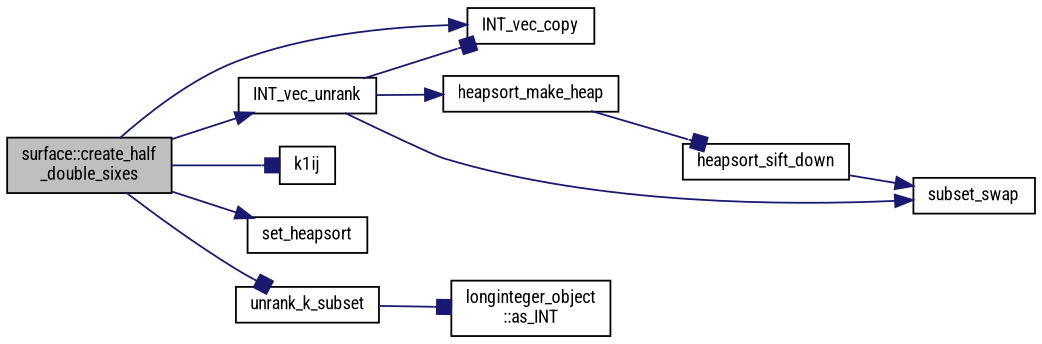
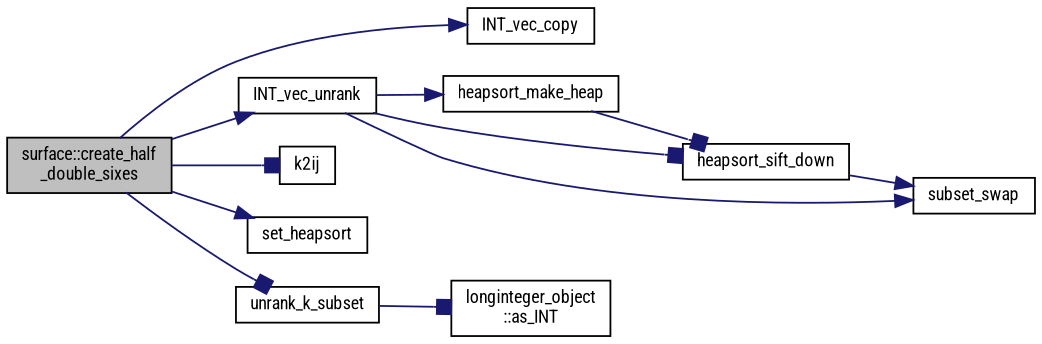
edge "INT_vec_unrank" -> "INT_vec_copy": now "INT_vec_unrank" -> "heapsort_sift_down"
node "k1ij": label "k1ij" -> "k2ij"
